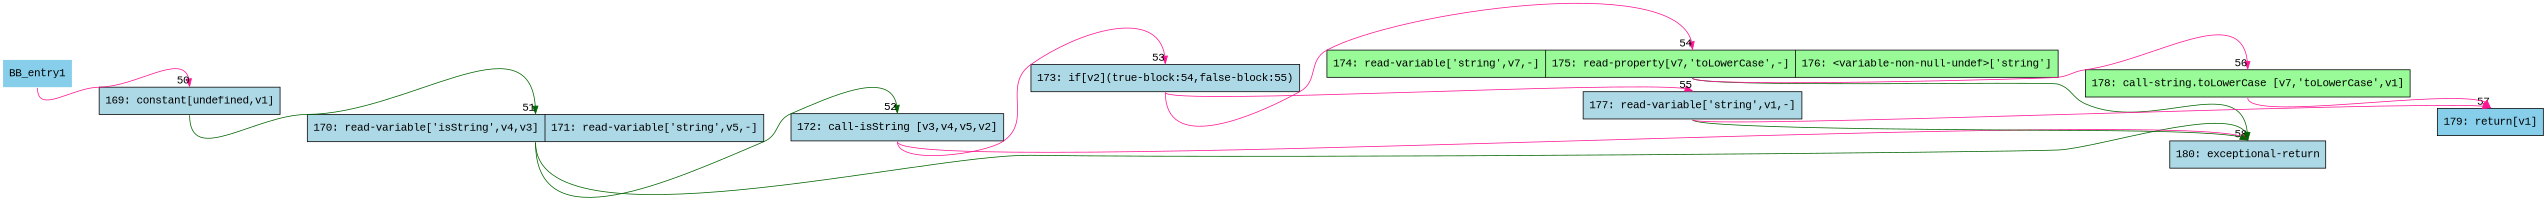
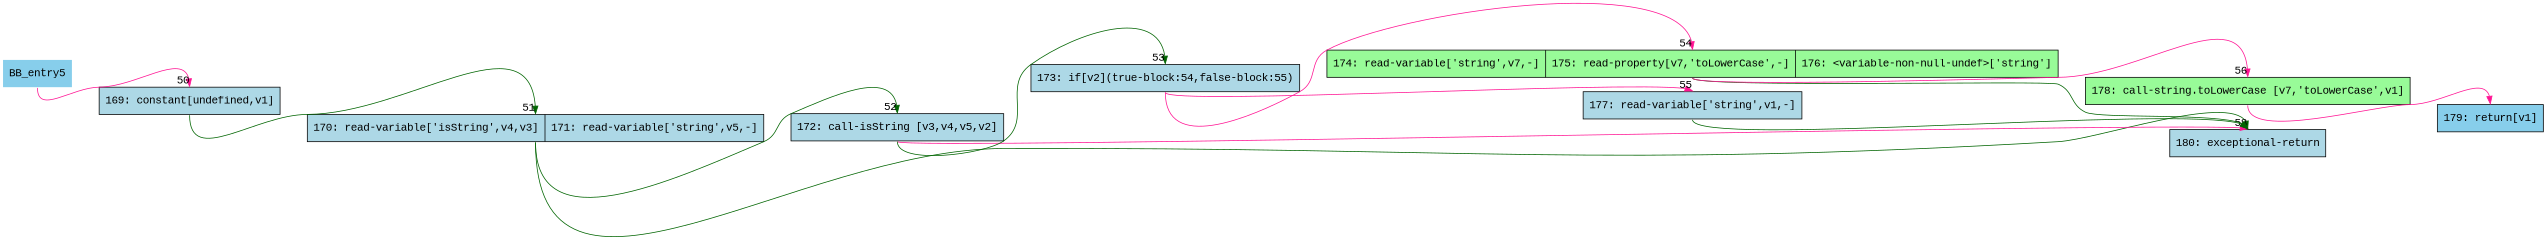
node "BB_entry1": label "BB_entry1" -> "BB_entry5"
edge "172: call-isString [v3,v4,v5,v2]" -> "173: if[v2](true-block:54,false-block:55)": color deeppink -> darkgreen
edge "177: read-variable['string',v1,-]" -> "179: return[v1]": removed
